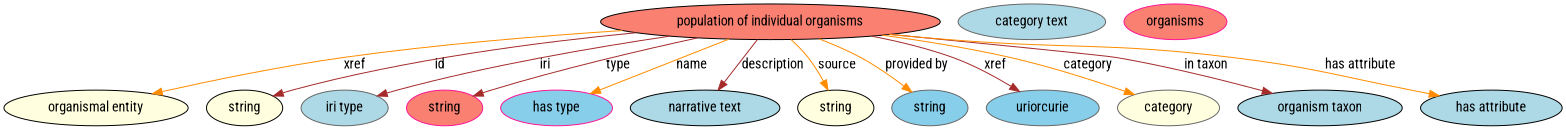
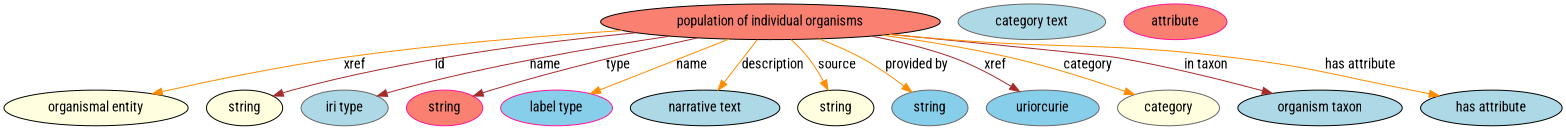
node "organisms": label "organisms" -> "attribute"
edge "population of individual organisms" -> "narrative text": color brown -> darkorange
edge "population of individual organisms" -> "iri type": label "iri" -> "name"
node "has type": label "has type" -> "label type"
